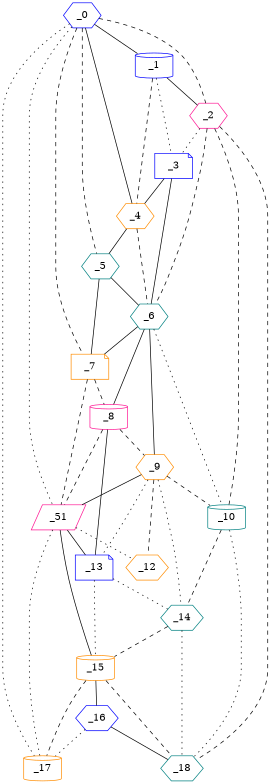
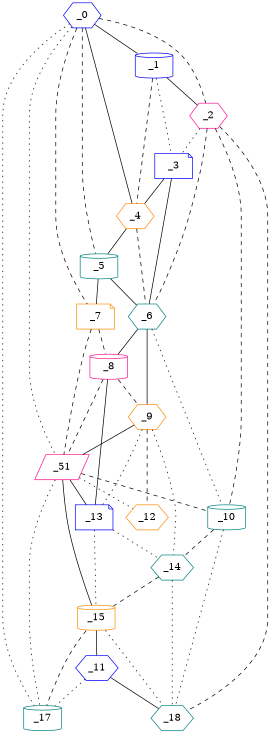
node "_5": shape hexagon -> cylinder
edge "_6" -- "_7": removed
edge "_9" -- "_10": now "_51" -- "_10"
node "_16": label "_16" -> "_11"
edge "_15" -- "_18": style dashed -> dotted
node "_17": color darkorange -> teal
